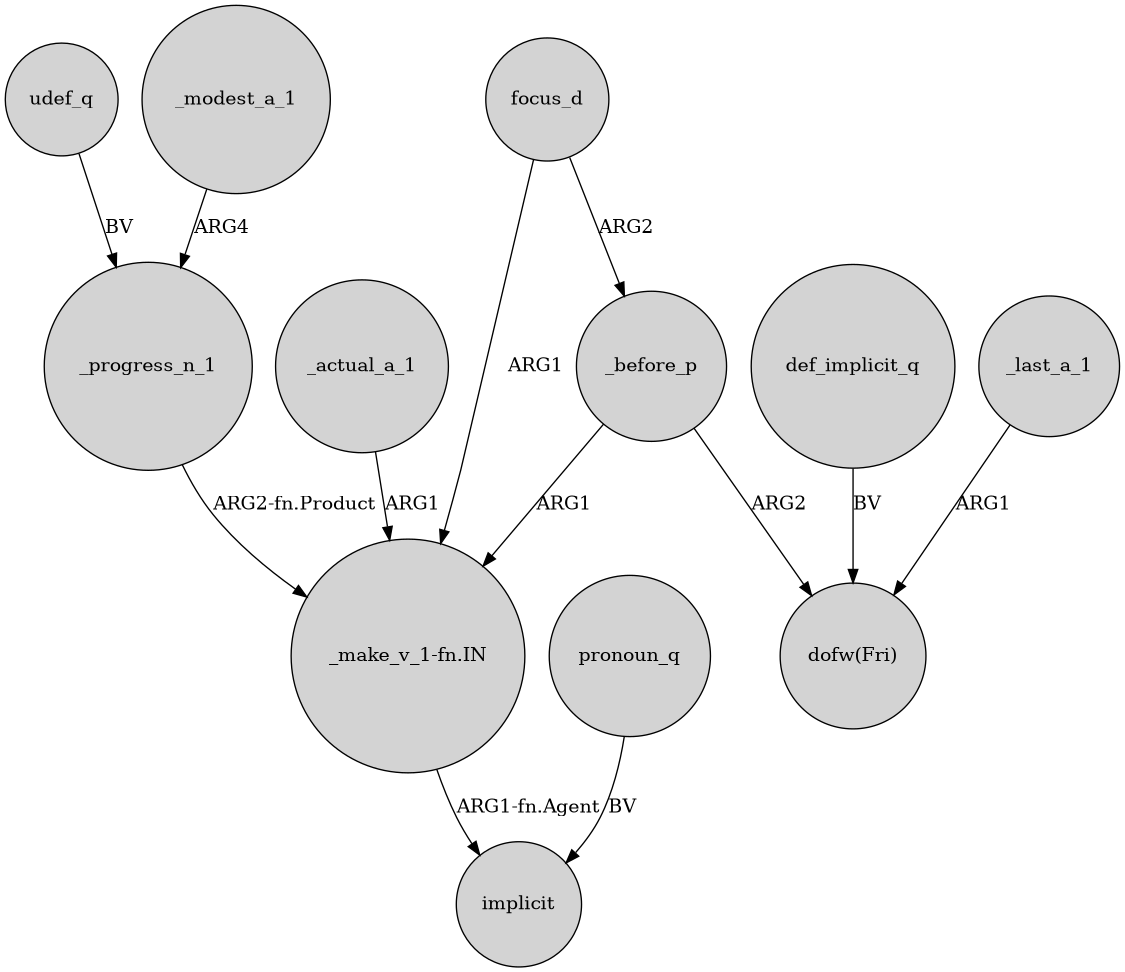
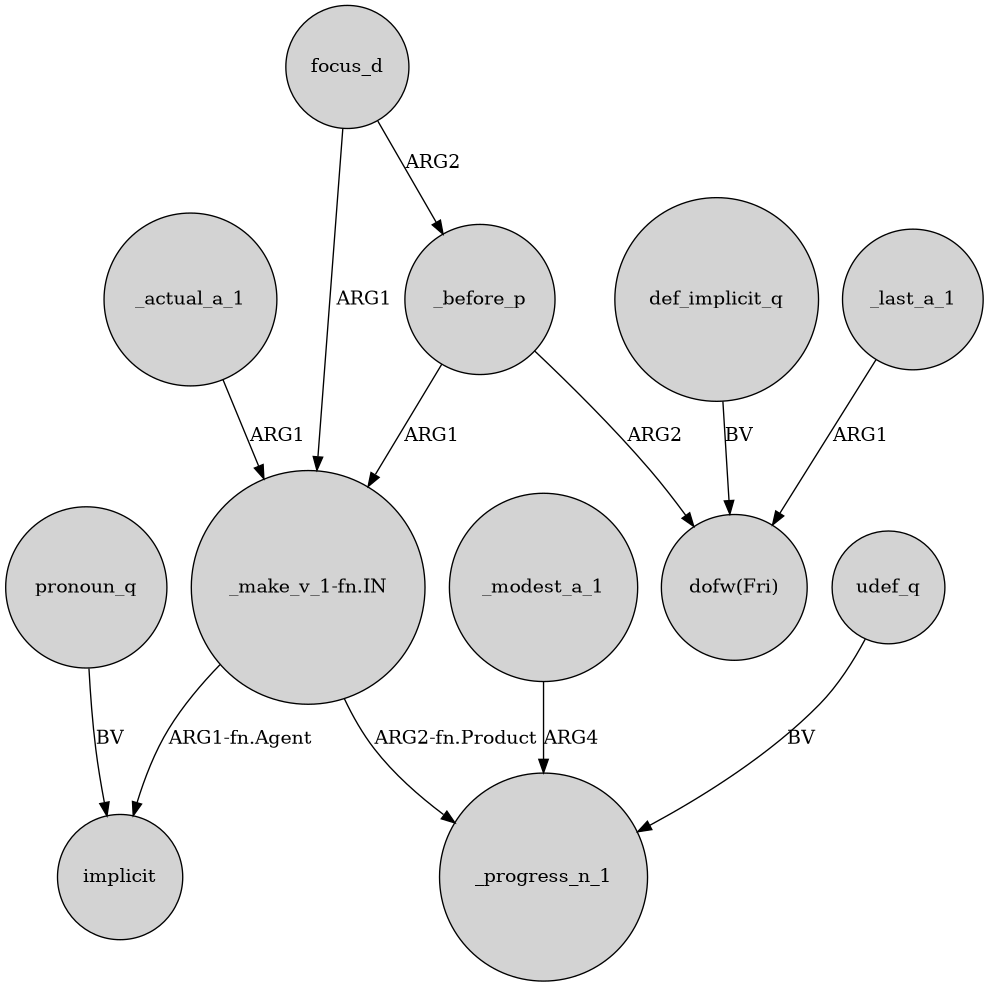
edge "_progress_n_1" -> "_make_v_1-fn.IN": reversed
